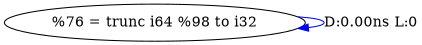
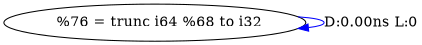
node "%76 = trunc i64 %98 to i32": label "%76 = trunc i64 %98 to i32" -> "%76 = trunc i64 %68 to i32"
